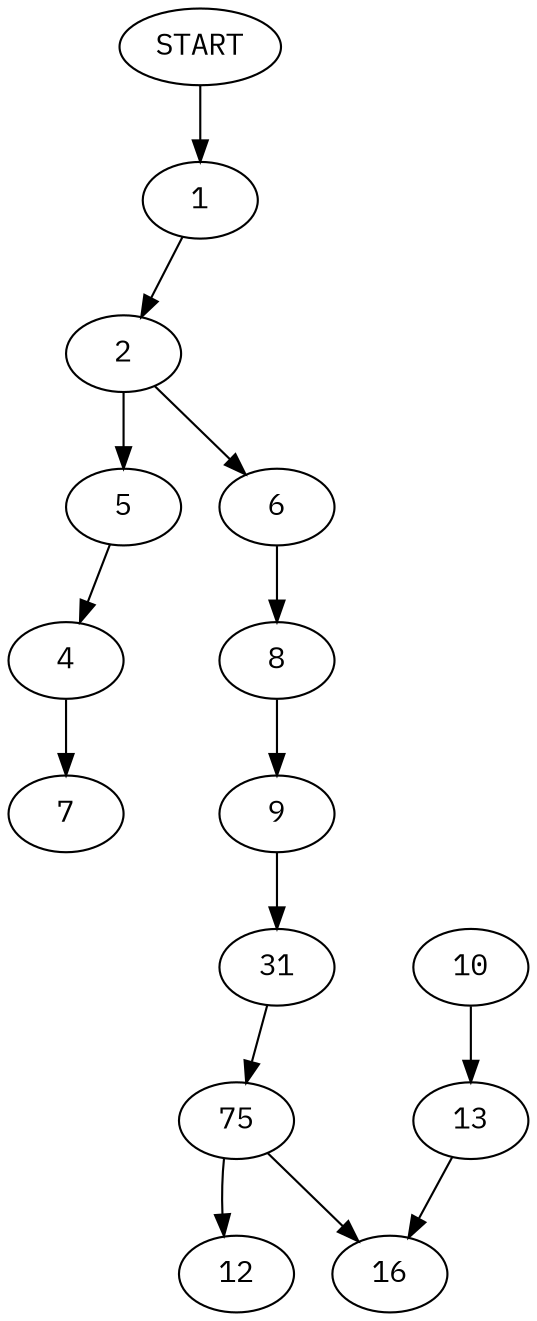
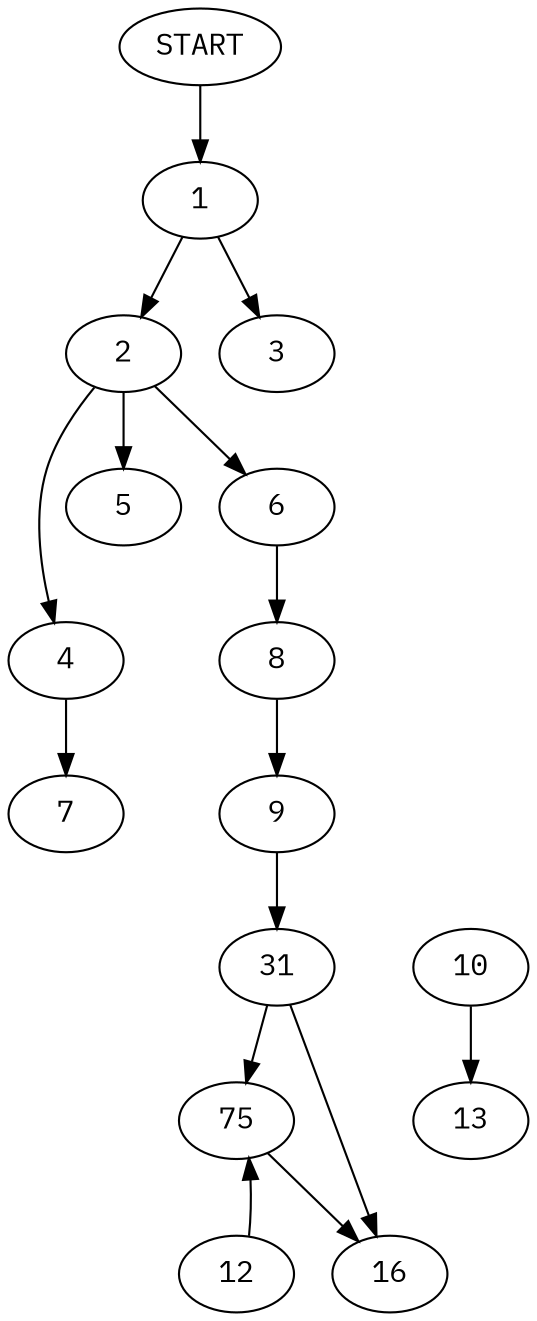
node "3": added
edge "5" -> "4": now "2" -> "4"
edge "75" -> "12": reversed
edge "13" -> "16": now "31" -> "16"
